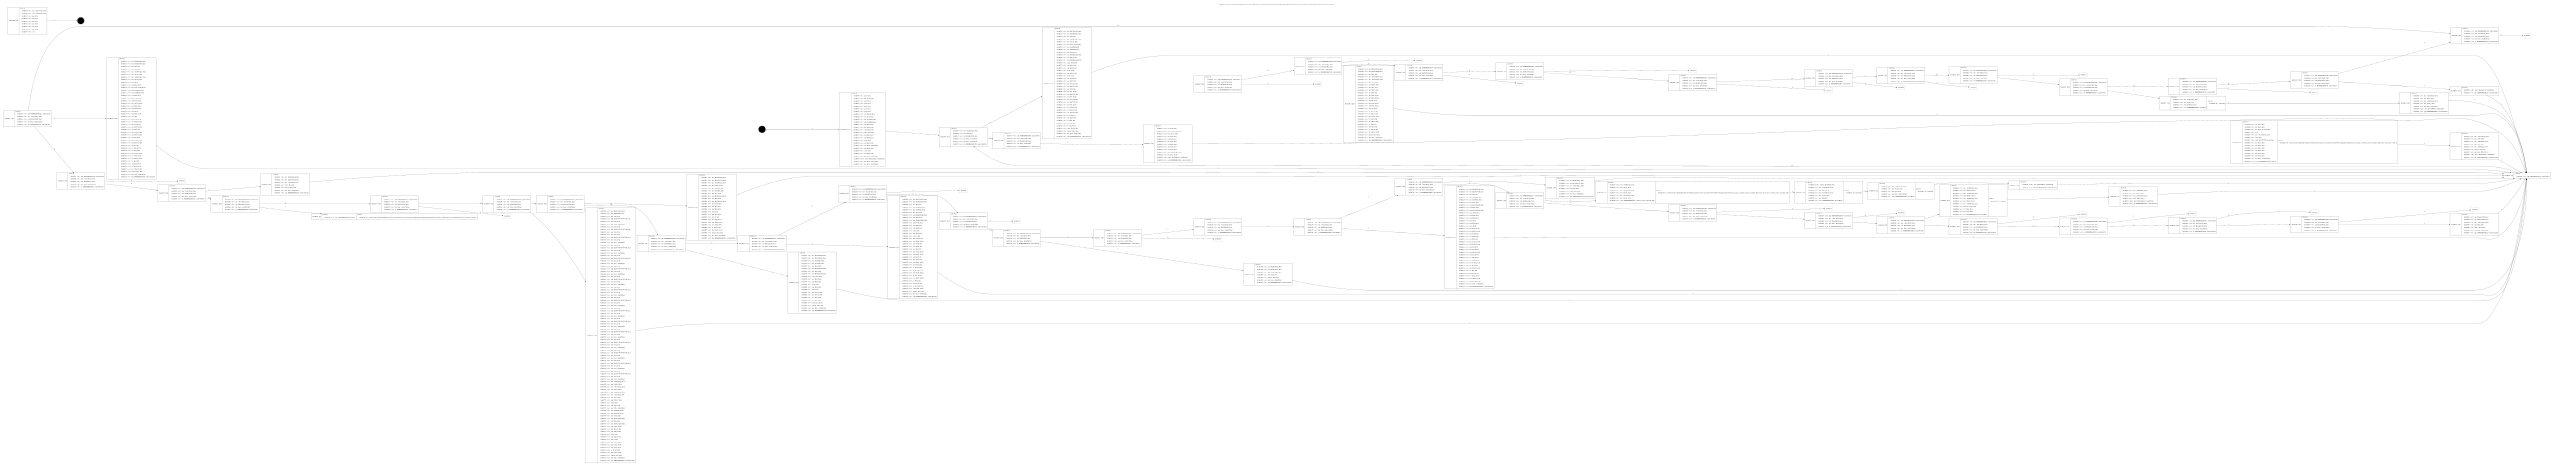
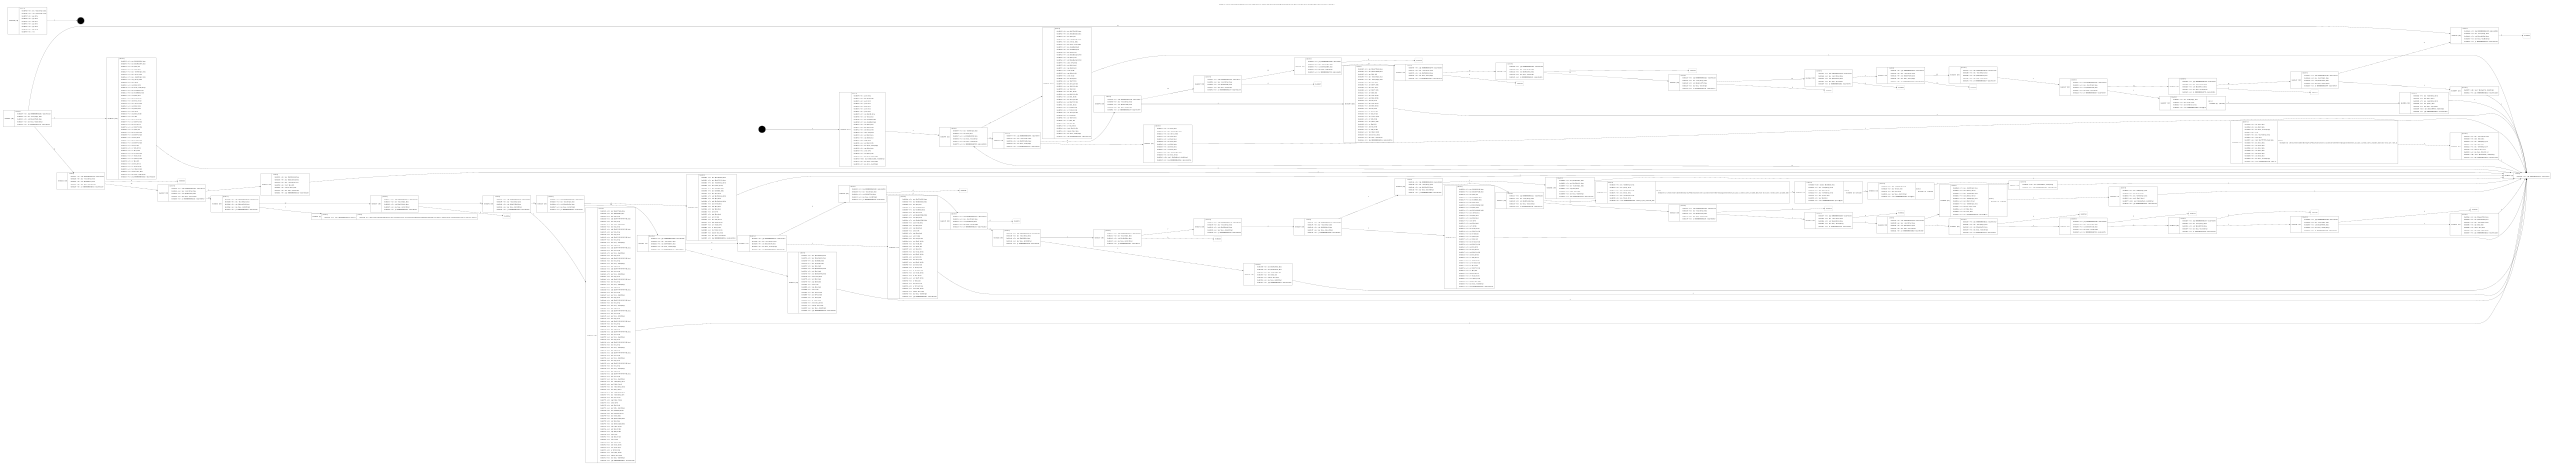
node "0x40253f": removed
node "0x40199b [28]": added
